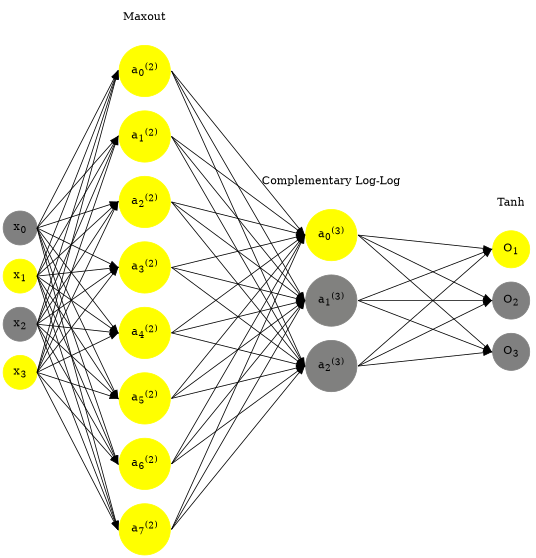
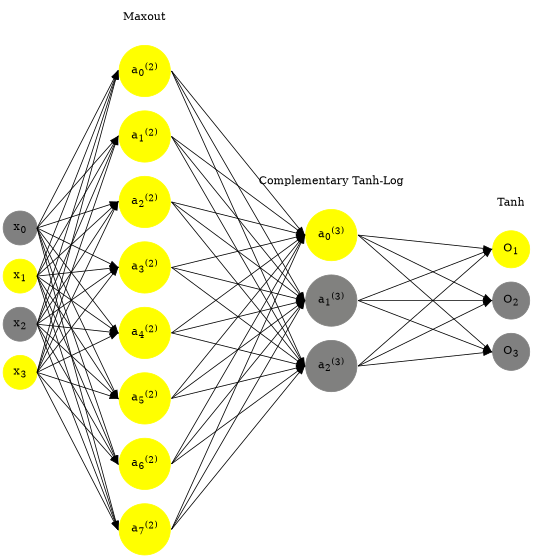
node "Complementary Log-Log": label "Complementary Log-Log" -> "Complementary Tanh-Log"
